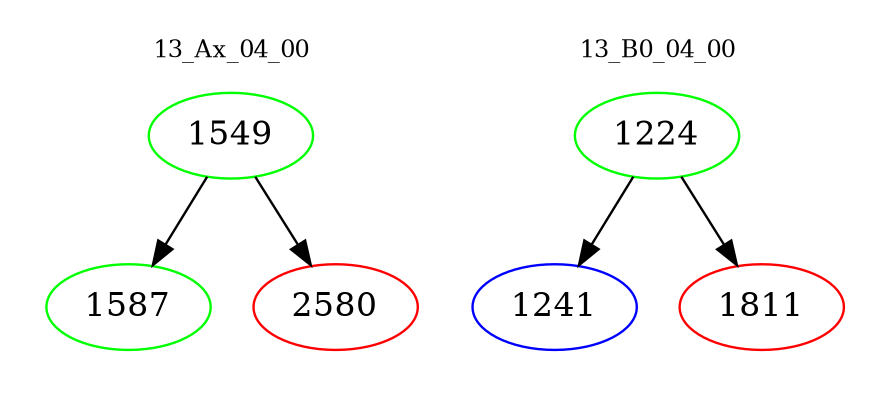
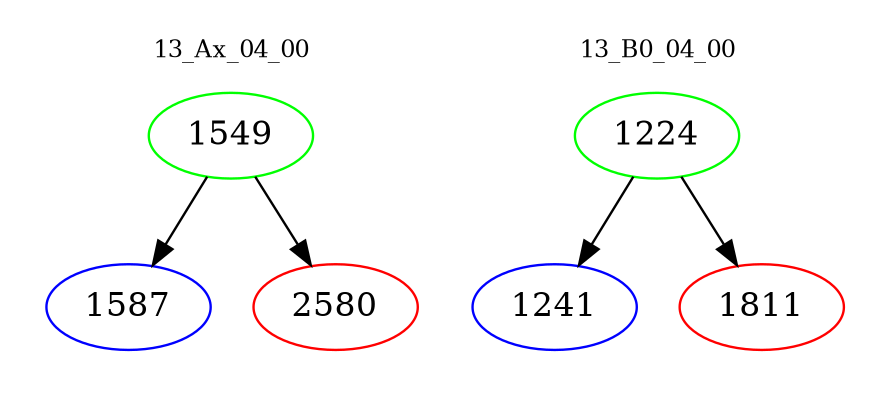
node "1587": color green -> blue
